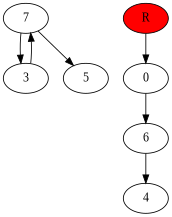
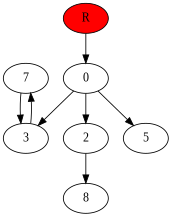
edge "7" -> "5": now "0" -> "5"
edge "0" -> "3": added
node "6": label "6" -> "2"
node "4": label "4" -> "8"
